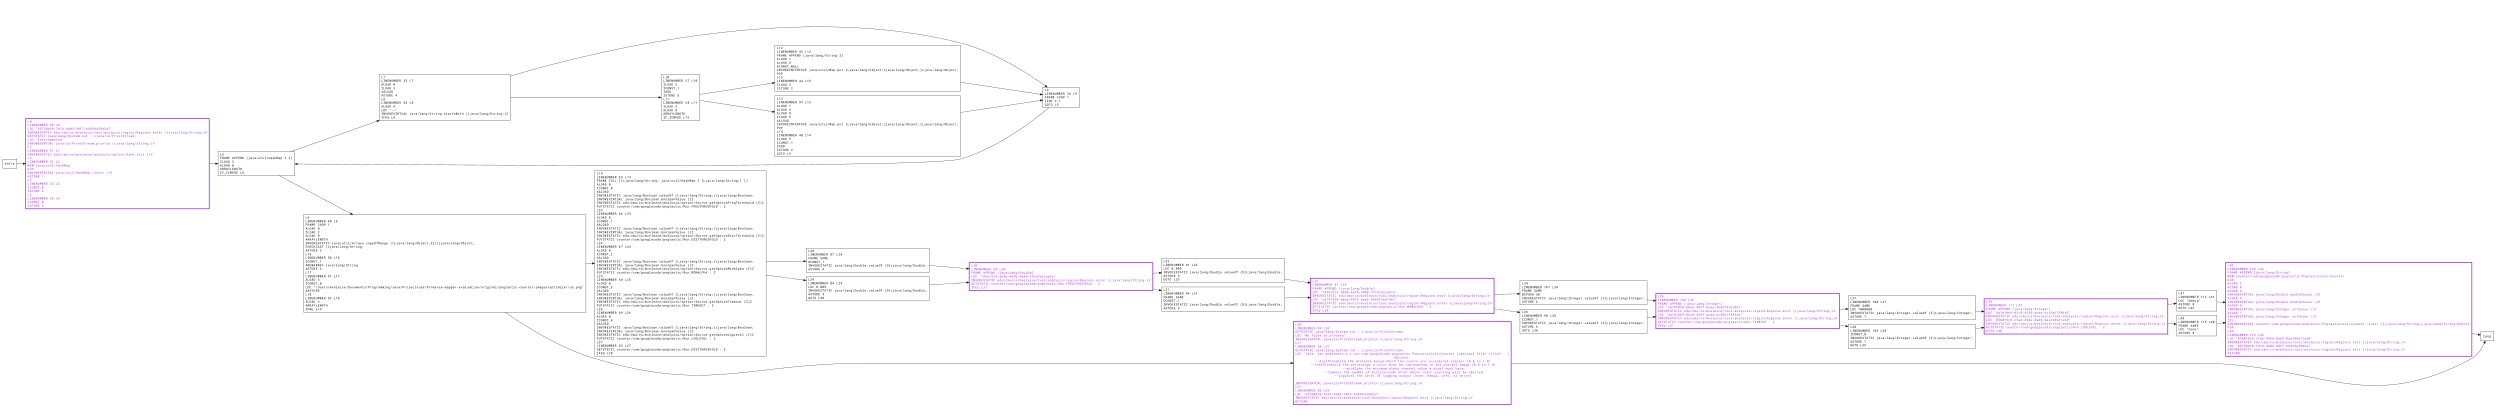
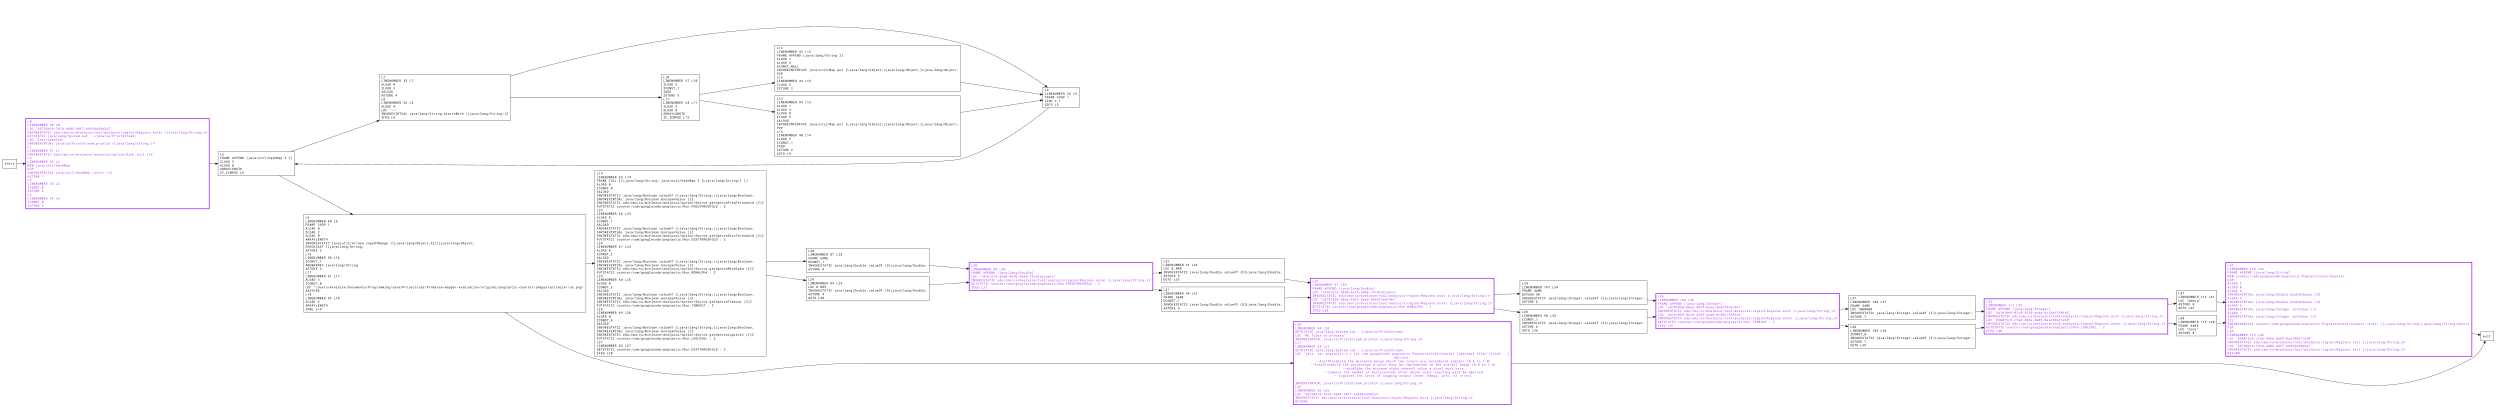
node "lang": label "lang" -> "exit"
